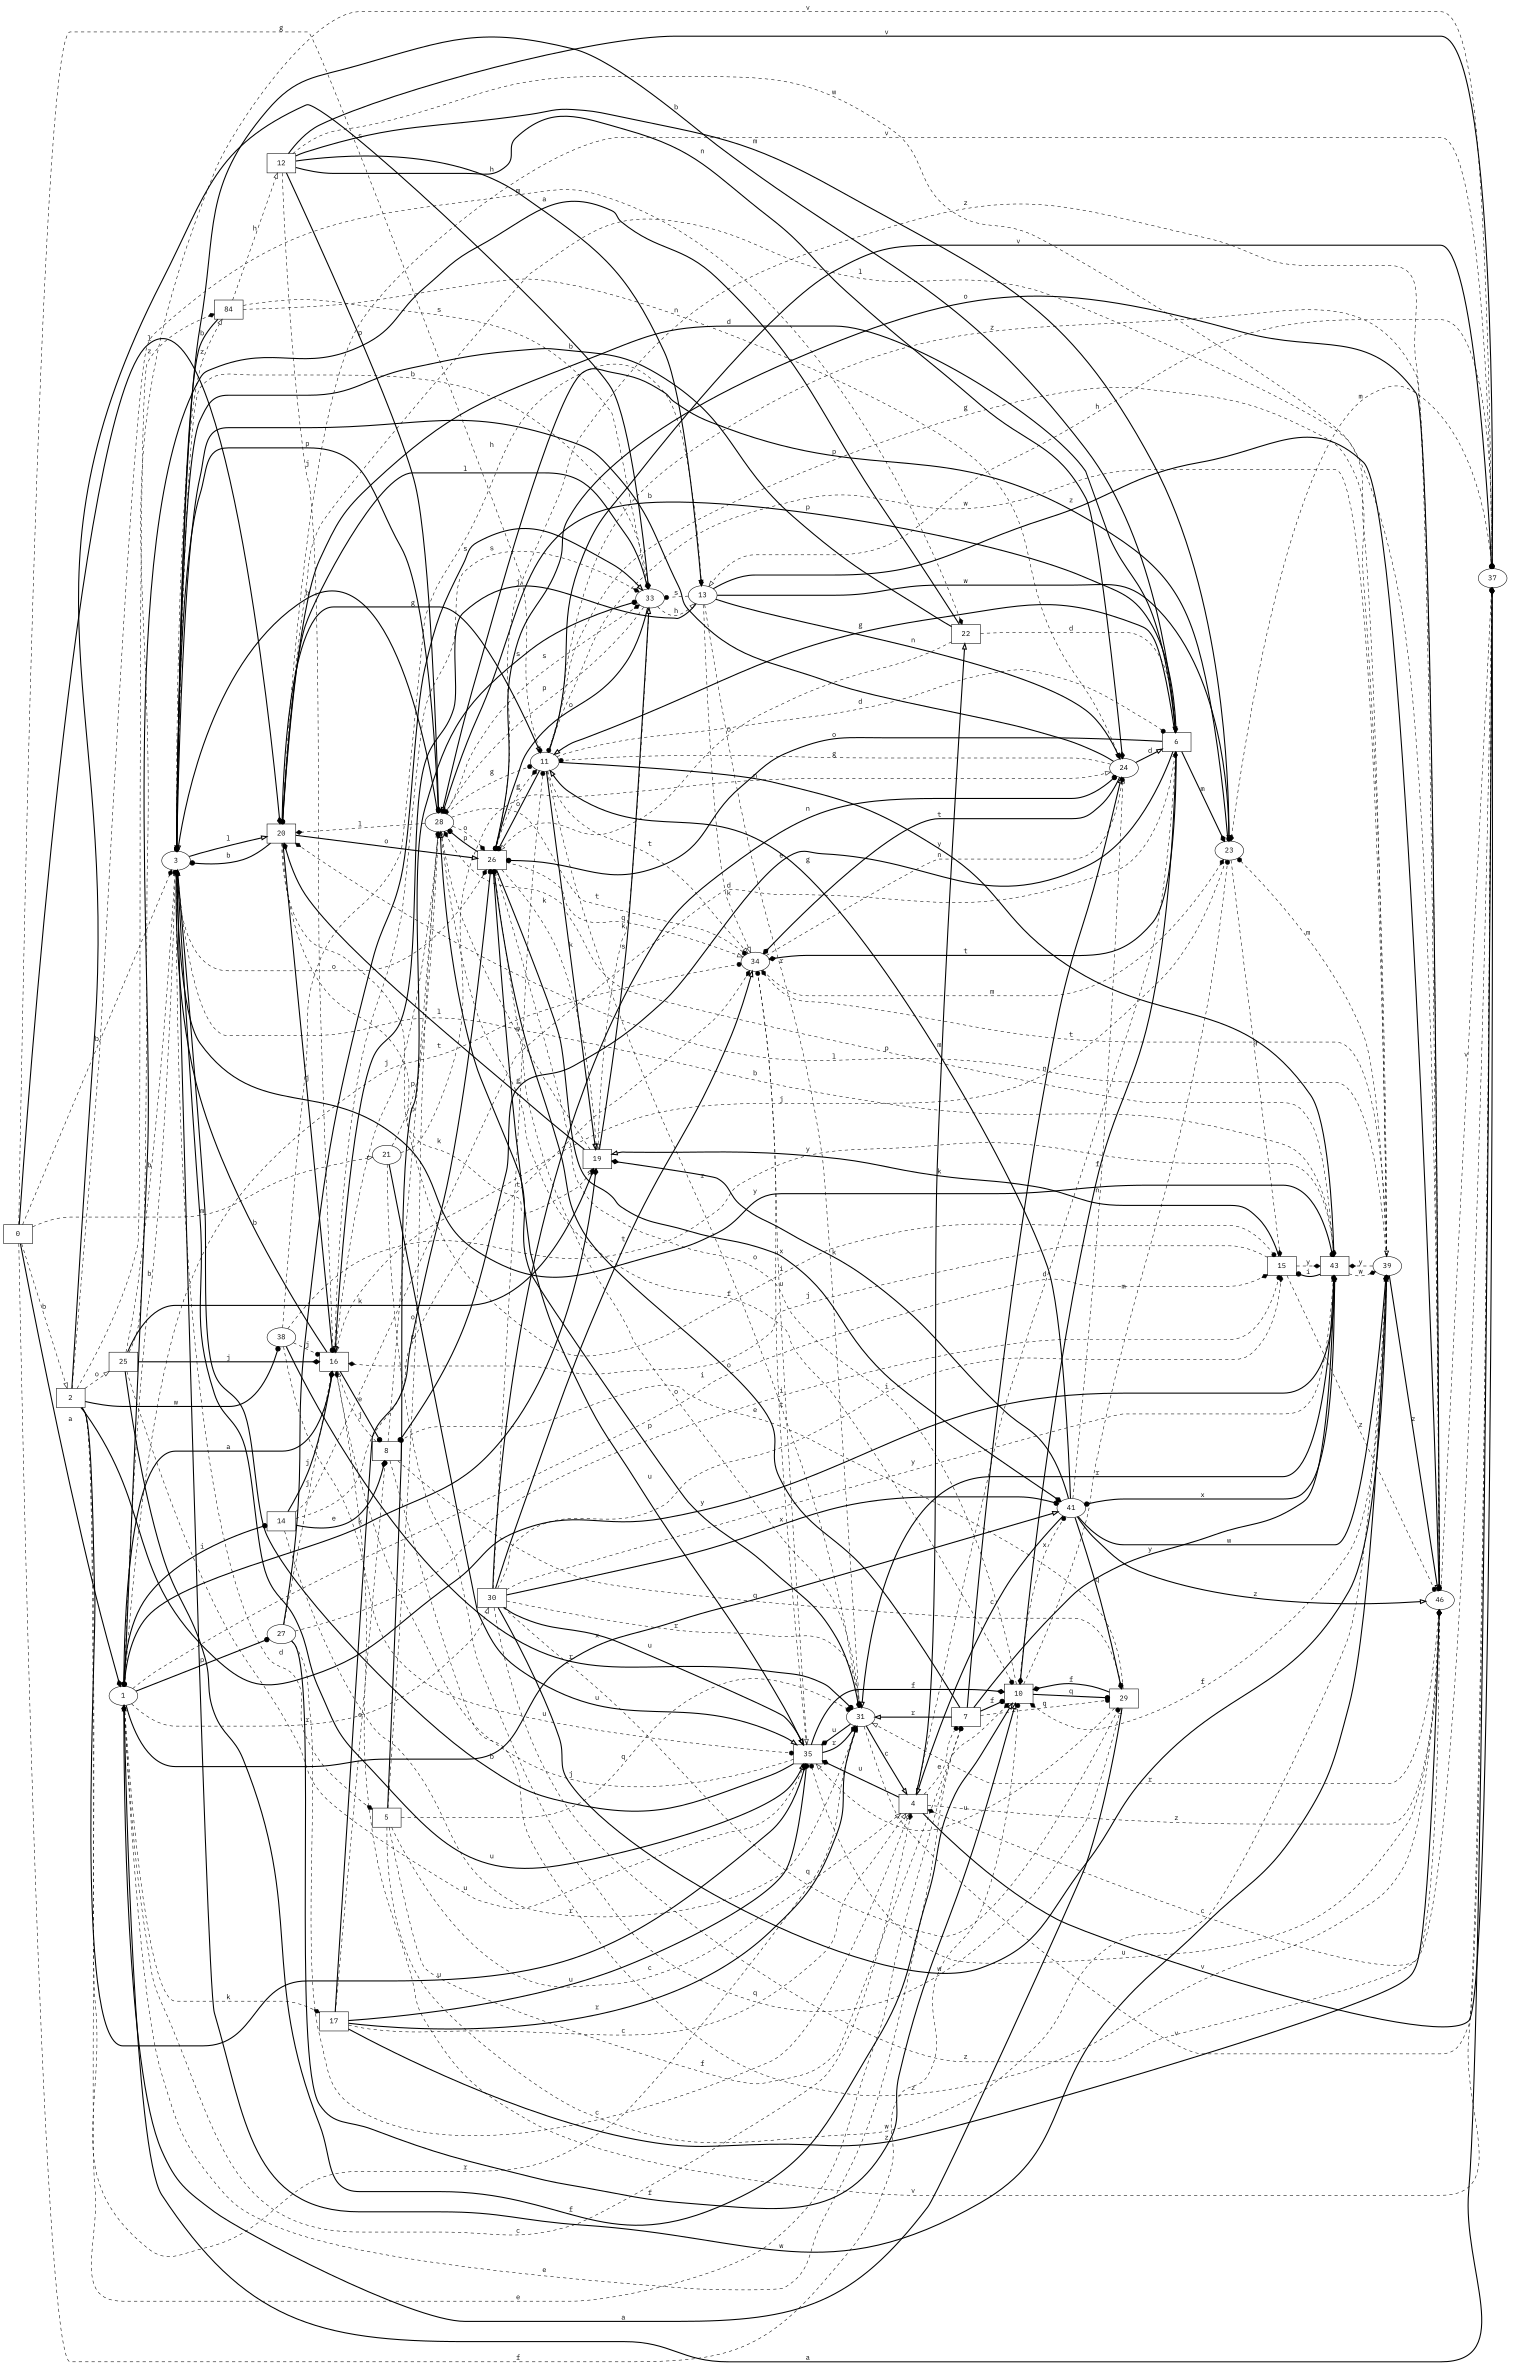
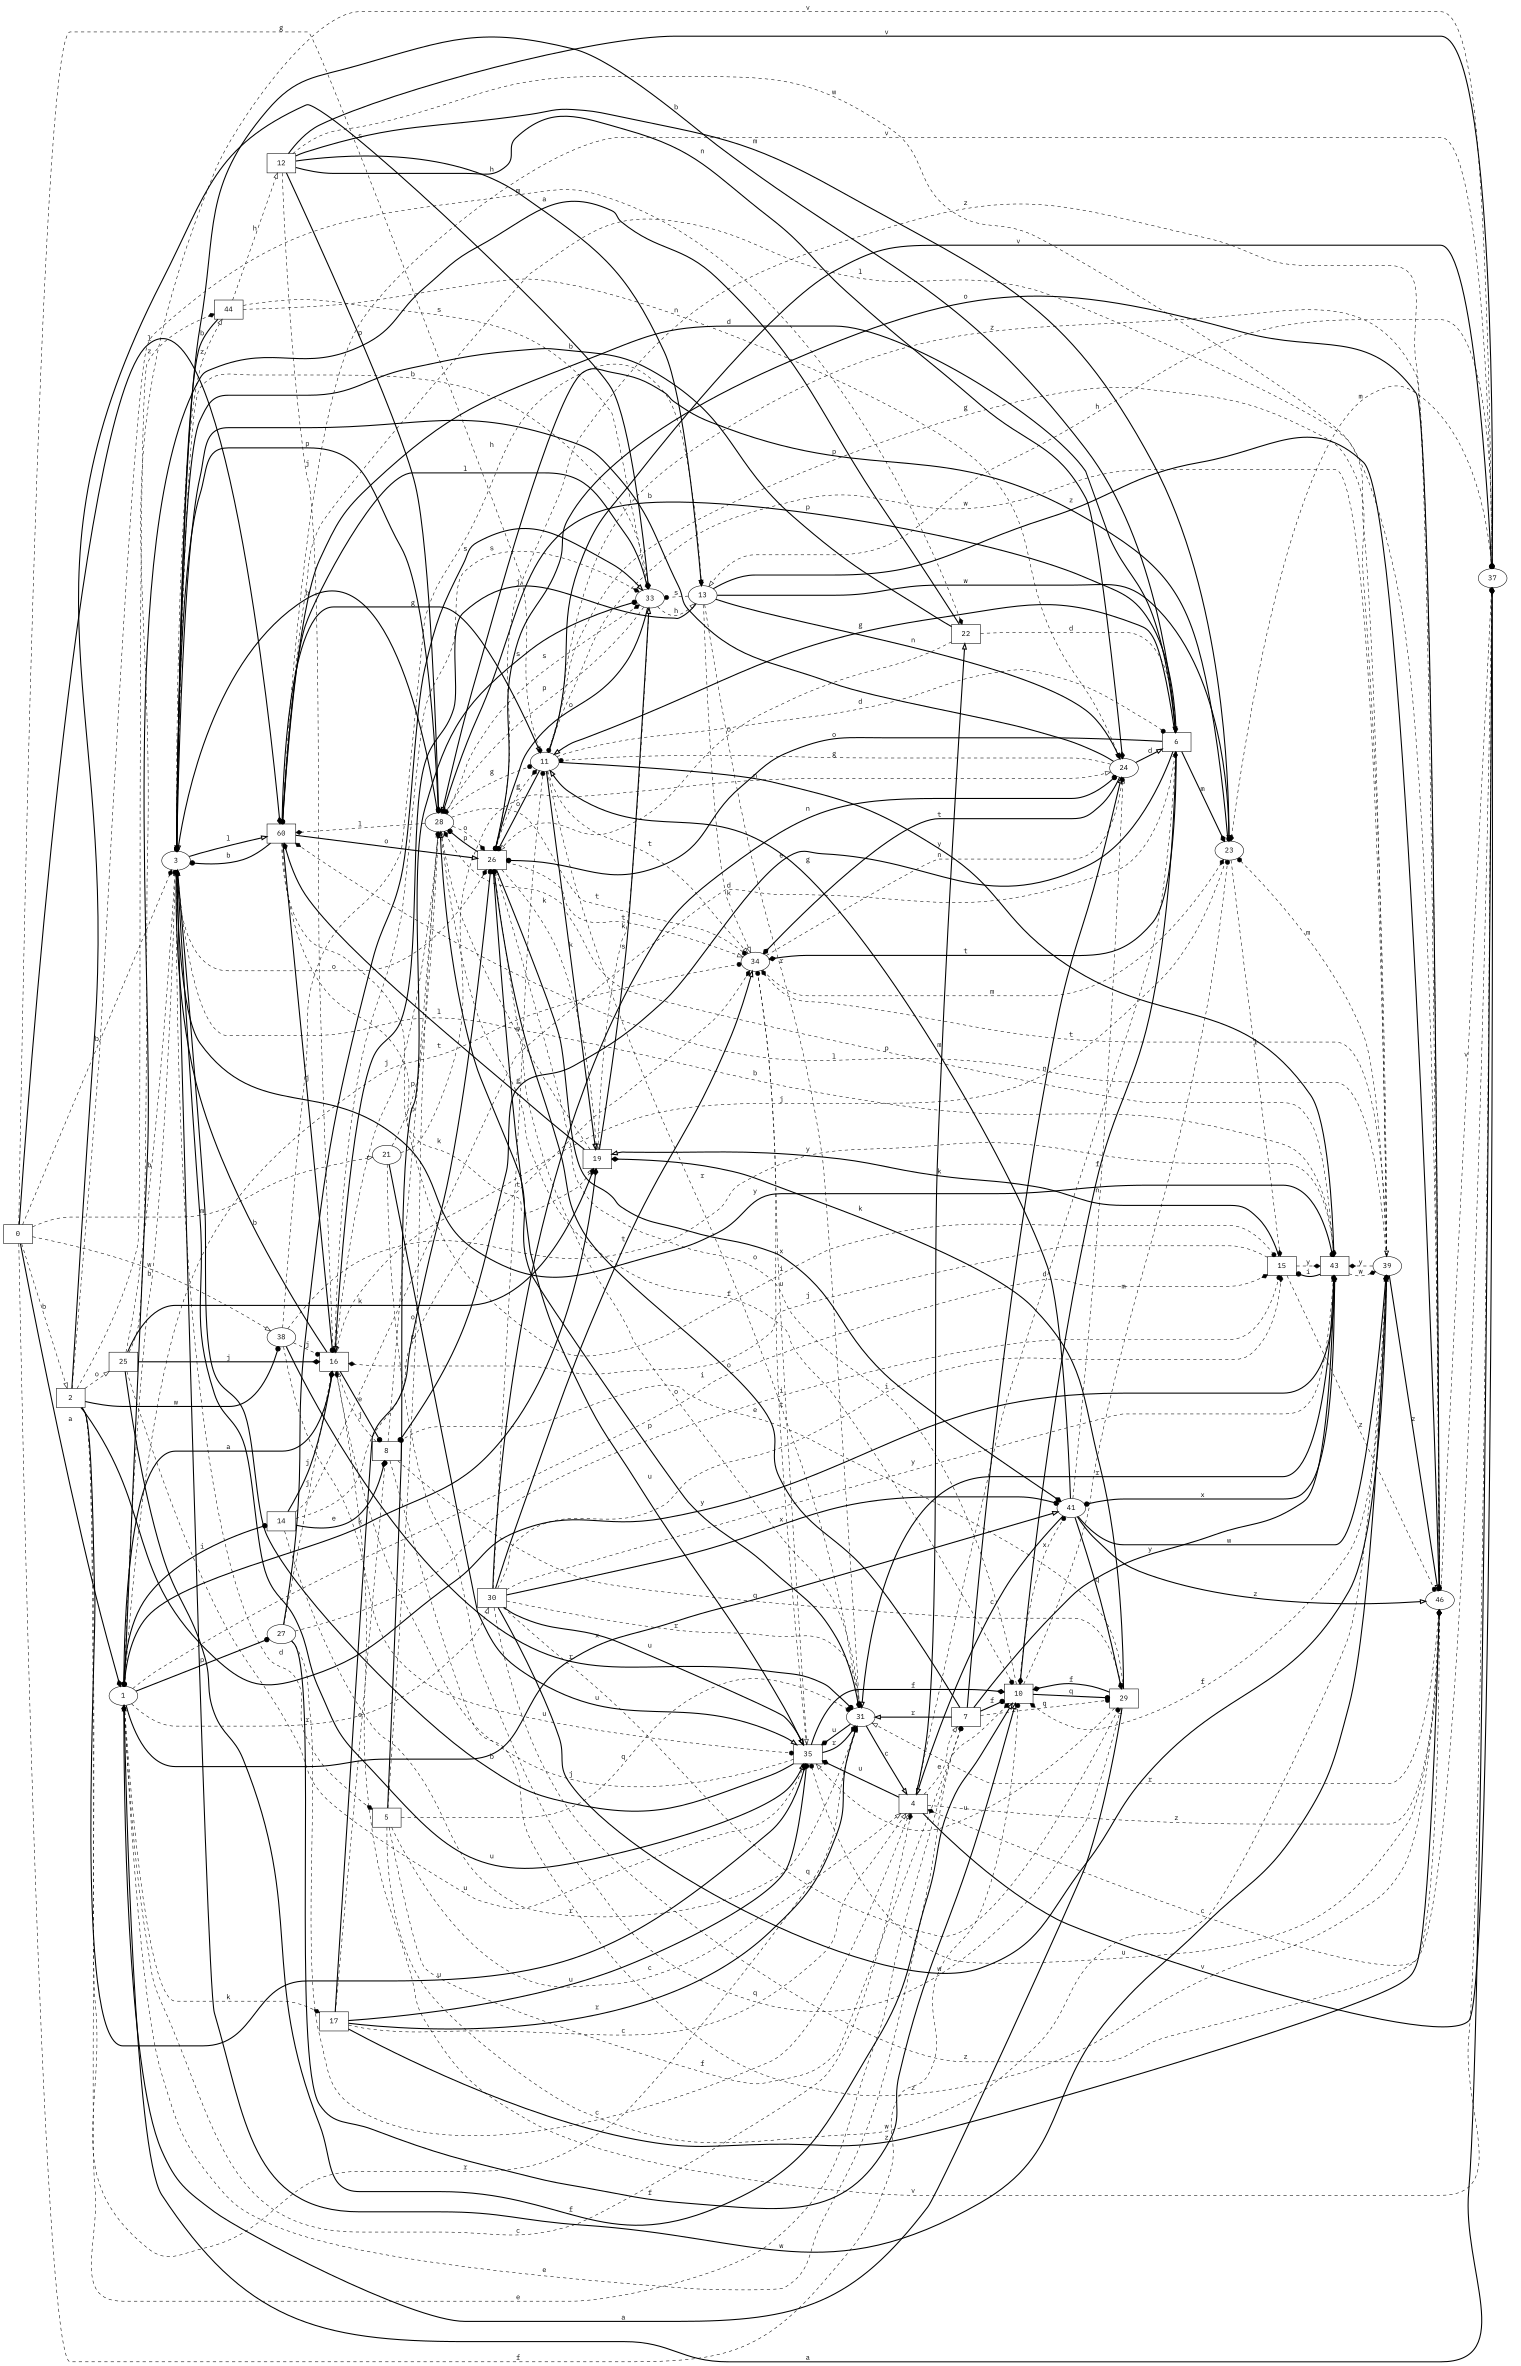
node "84": label "84" -> "44"
node "20": label "20" -> "60"
edge "26" -> "34": label "q" -> "t"
edge "23" -> "15": label "q" -> "i"
edge "0" -> "38": added, label "w"
edge "41" -> "19": now "29" -> "19"
edge "4" -> "7": arrowhead dot -> onormal
edge "31" -> "37": removed, label "v"
